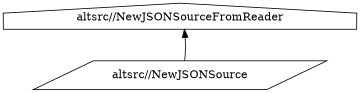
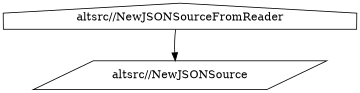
edge "altsrc//NewJSONSource" -> "altsrc//NewJSONSourceFromReader": reversed
